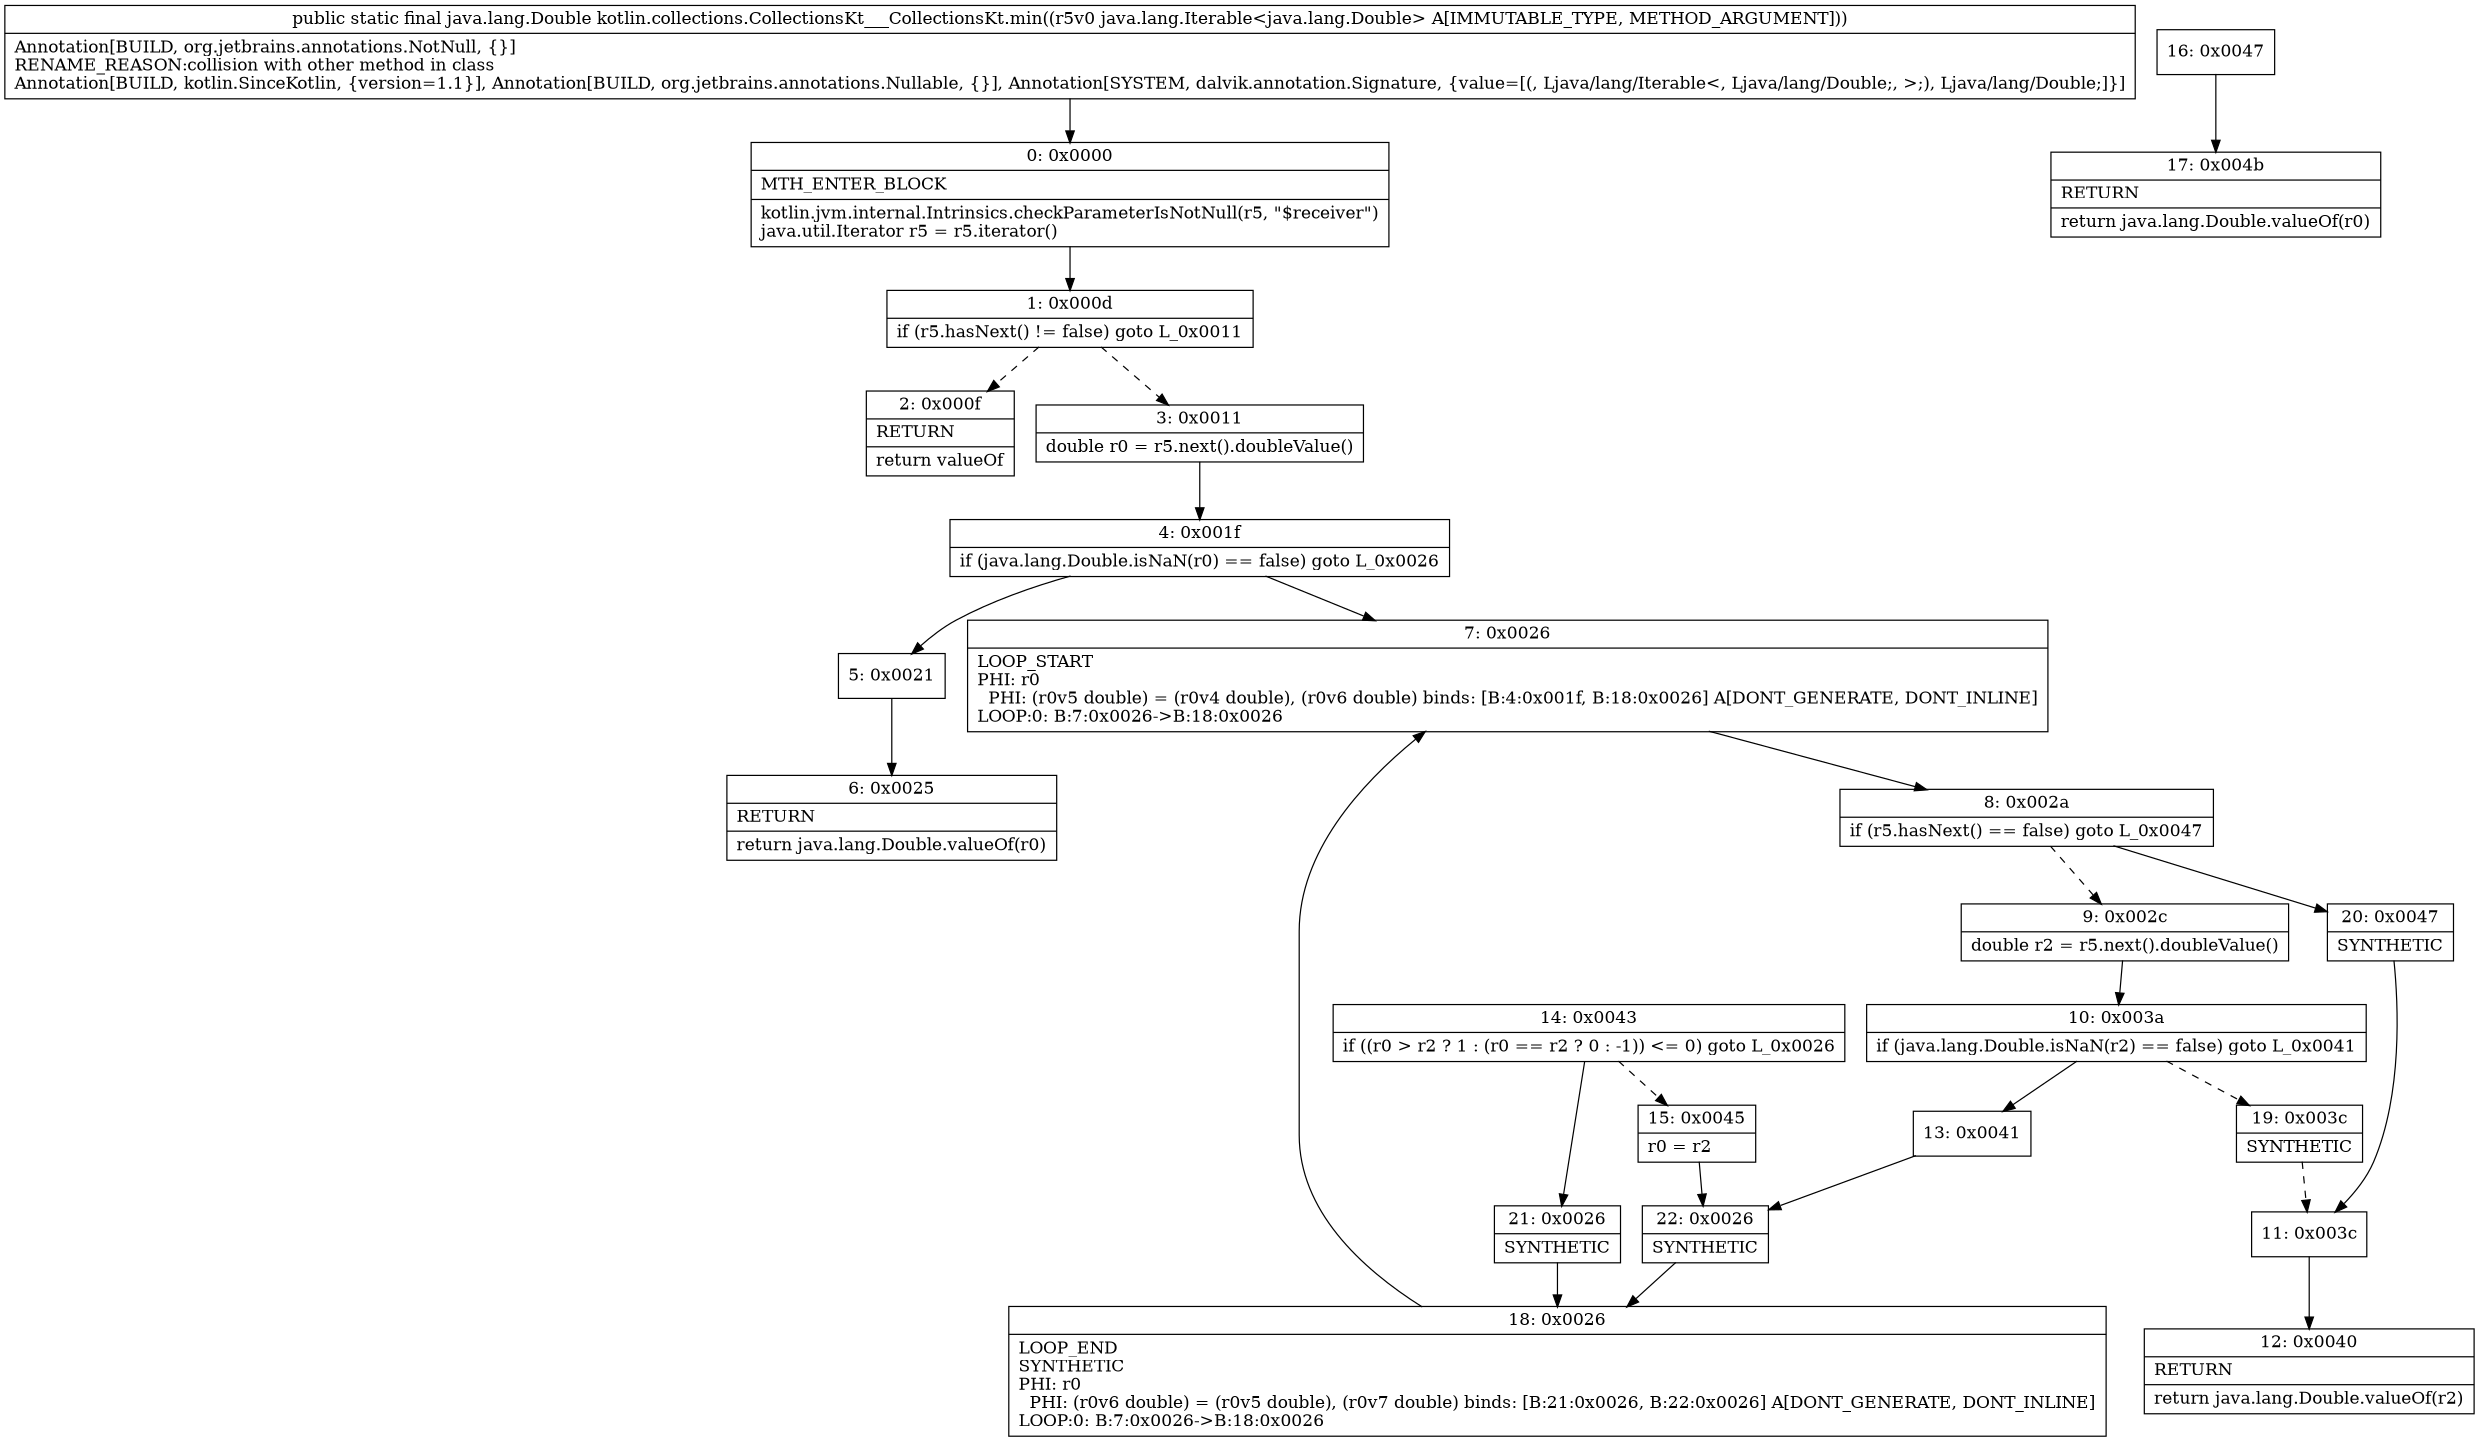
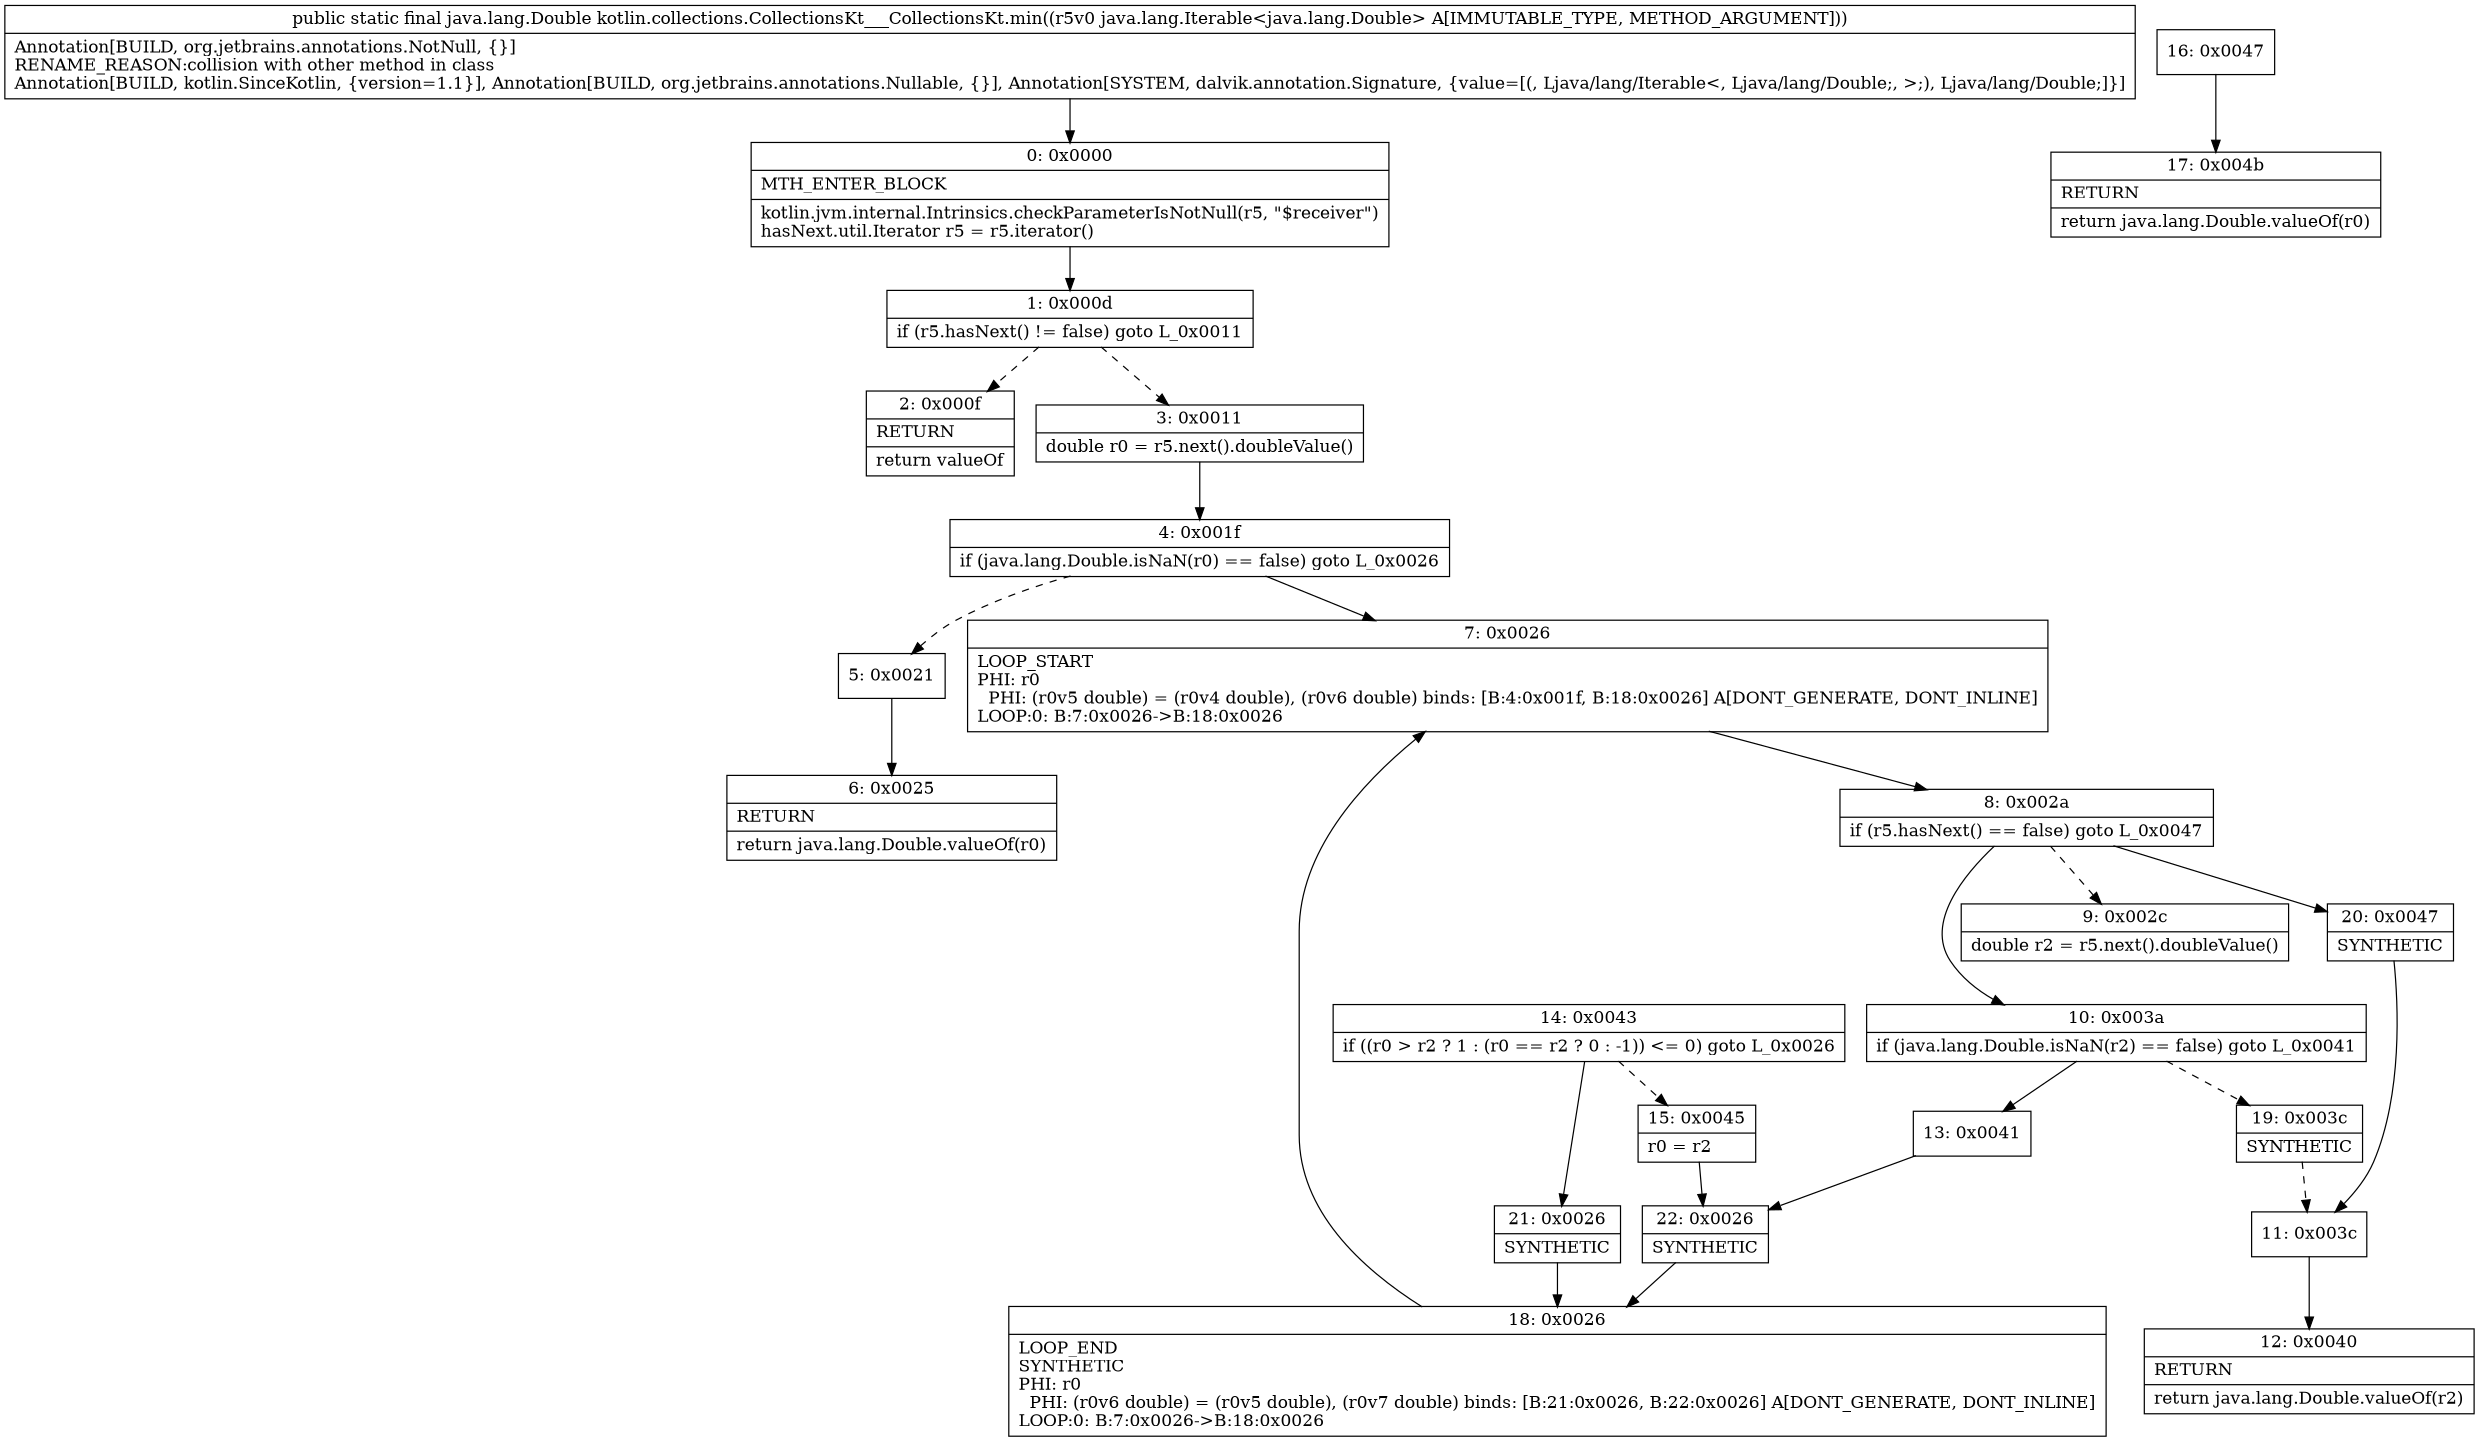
node "0: 0x0000": text "java.util.Iterator r5 = r5.iterator()" -> "hasNext.util.Iterator r5 = r5.iterator()"
edge "4: 0x001f" -> "5: 0x0021": style solid -> dashed
edge "9: 0x002c" -> "10: 0x003a": now "8: 0x002a" -> "10: 0x003a"
